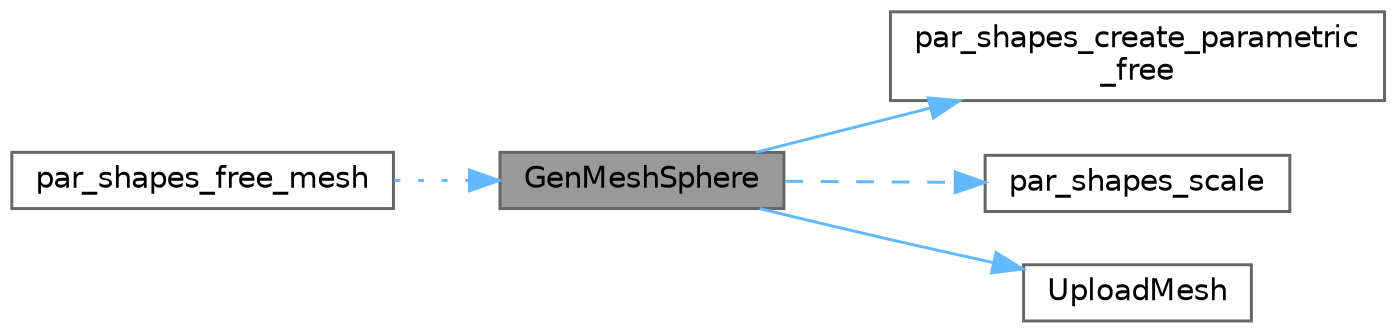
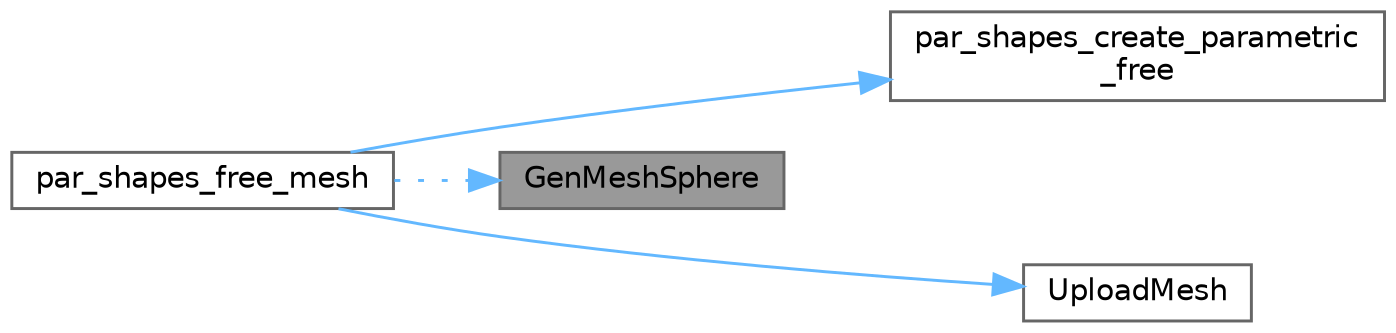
edge "GenMeshSphere" -> "par_shapes_create_parametric _free": now "par_shapes_free_mesh" -> "par_shapes_create_parametric _free"
node "par_shapes_scale": removed
edge "GenMeshSphere" -> "UploadMesh": now "par_shapes_free_mesh" -> "UploadMesh"
